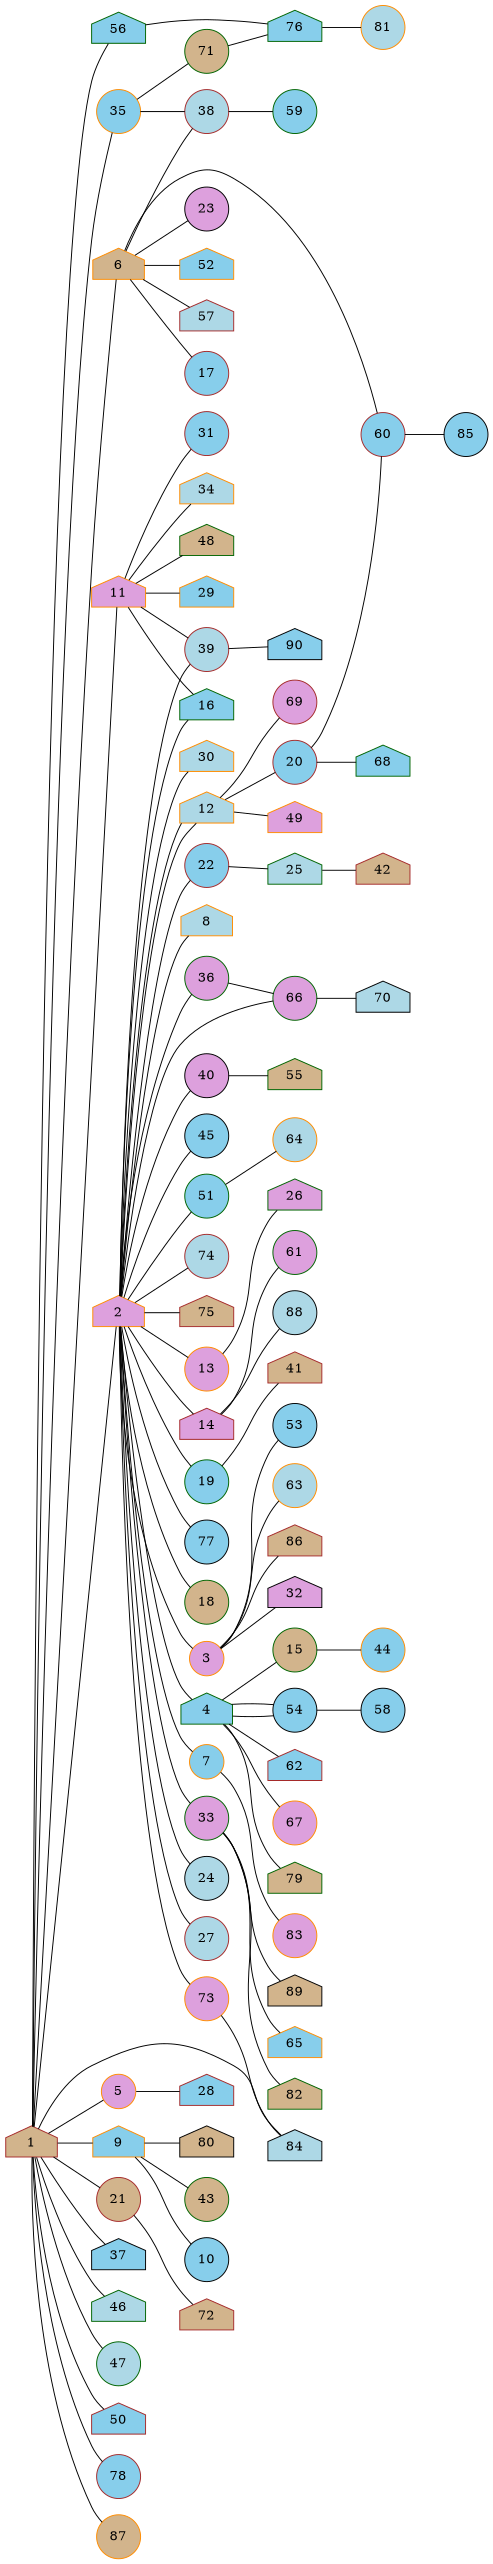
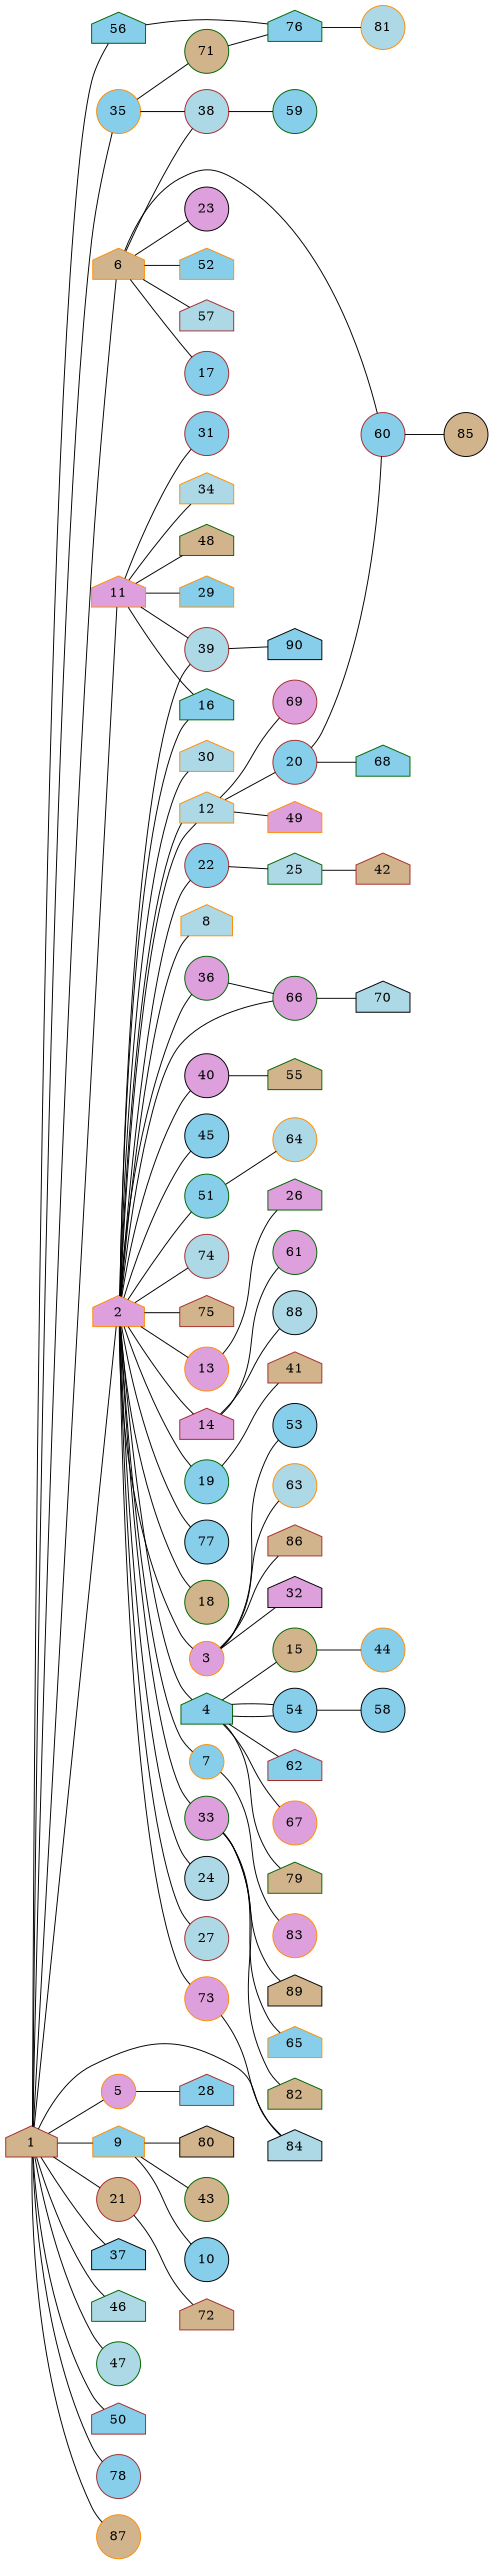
node "85": fillcolor skyblue -> tan
